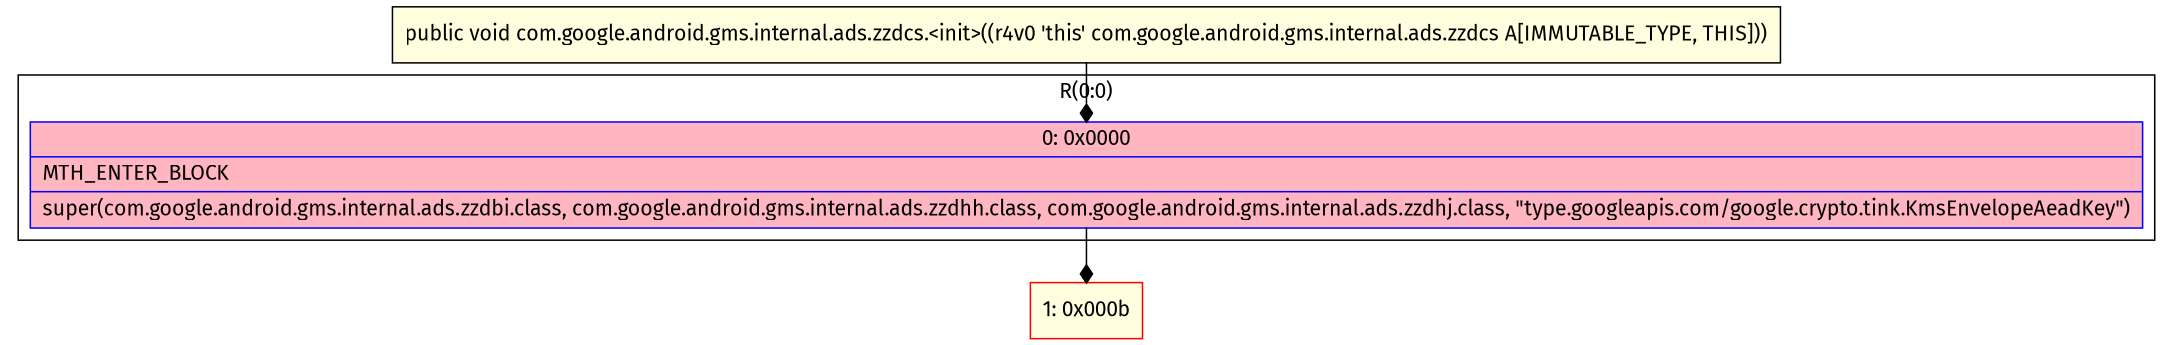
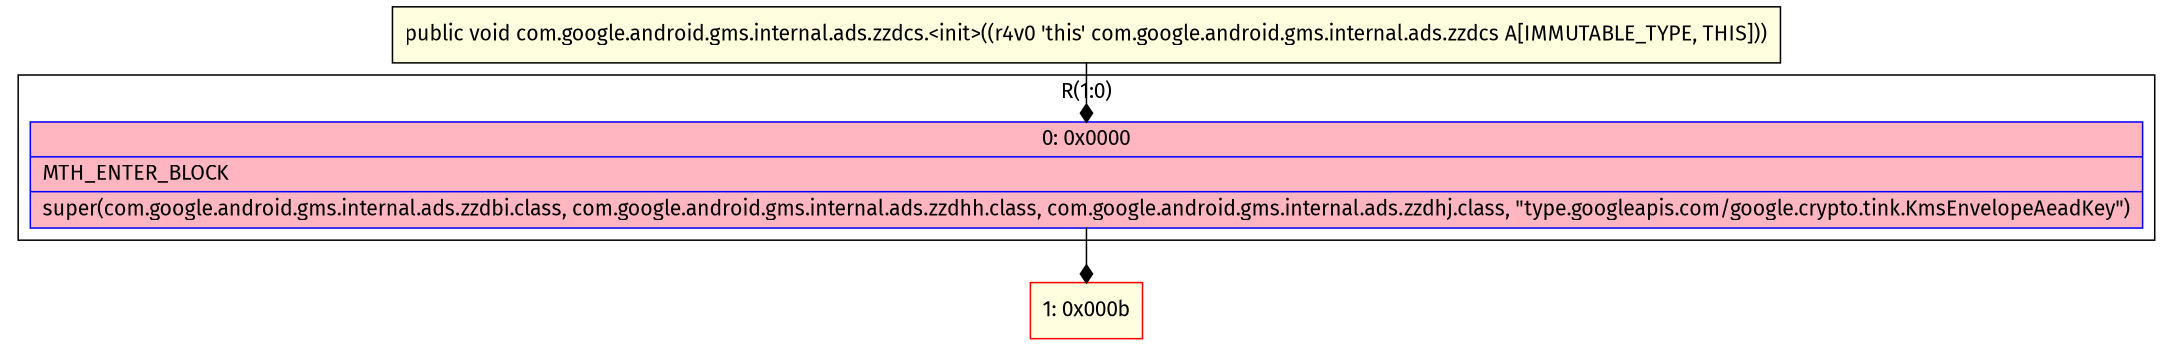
cluster "R(0:0)": label "R(0:0)" -> "R(1:0)"
